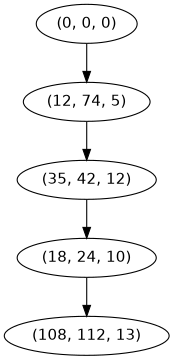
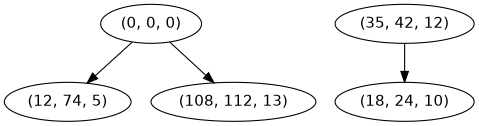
edge "(12, 74, 5)" -> "(35, 42, 12)": removed
edge "(18, 24, 10)" -> "(108, 112, 13)": now "(0, 0, 0)" -> "(108, 112, 13)"
